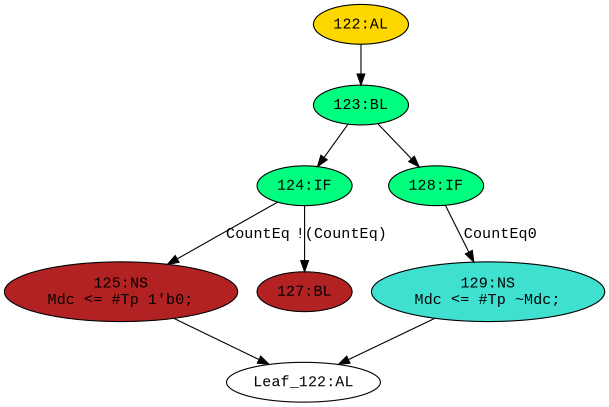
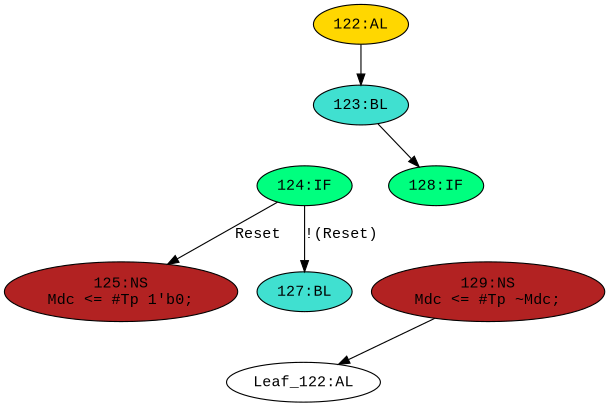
node "123:BL": fillcolor springgreen -> turquoise
edge "123:BL" -> "124:IF": removed
edge "128:IF" -> "129:NS Mdc <= #Tp ~Mdc;": removed, label "CountEq0"
edge "124:IF" -> "125:NS Mdc <= #Tp 1'b0;": label "CountEq" -> "Reset"
edge "124:IF" -> "127:BL": label "!(CountEq)" -> "!(Reset)"
node "127:BL": fillcolor firebrick -> turquoise
node "129:NS Mdc <= #Tp ~Mdc;": fillcolor turquoise -> firebrick
edge "125:NS Mdc <= #Tp 1'b0;" -> "Leaf_122:AL": removed
